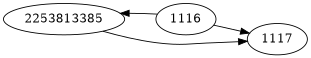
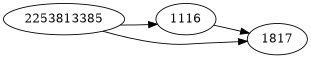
edge "1116" -> "2253813385": reversed
node "1117": label "1117" -> "1817"
